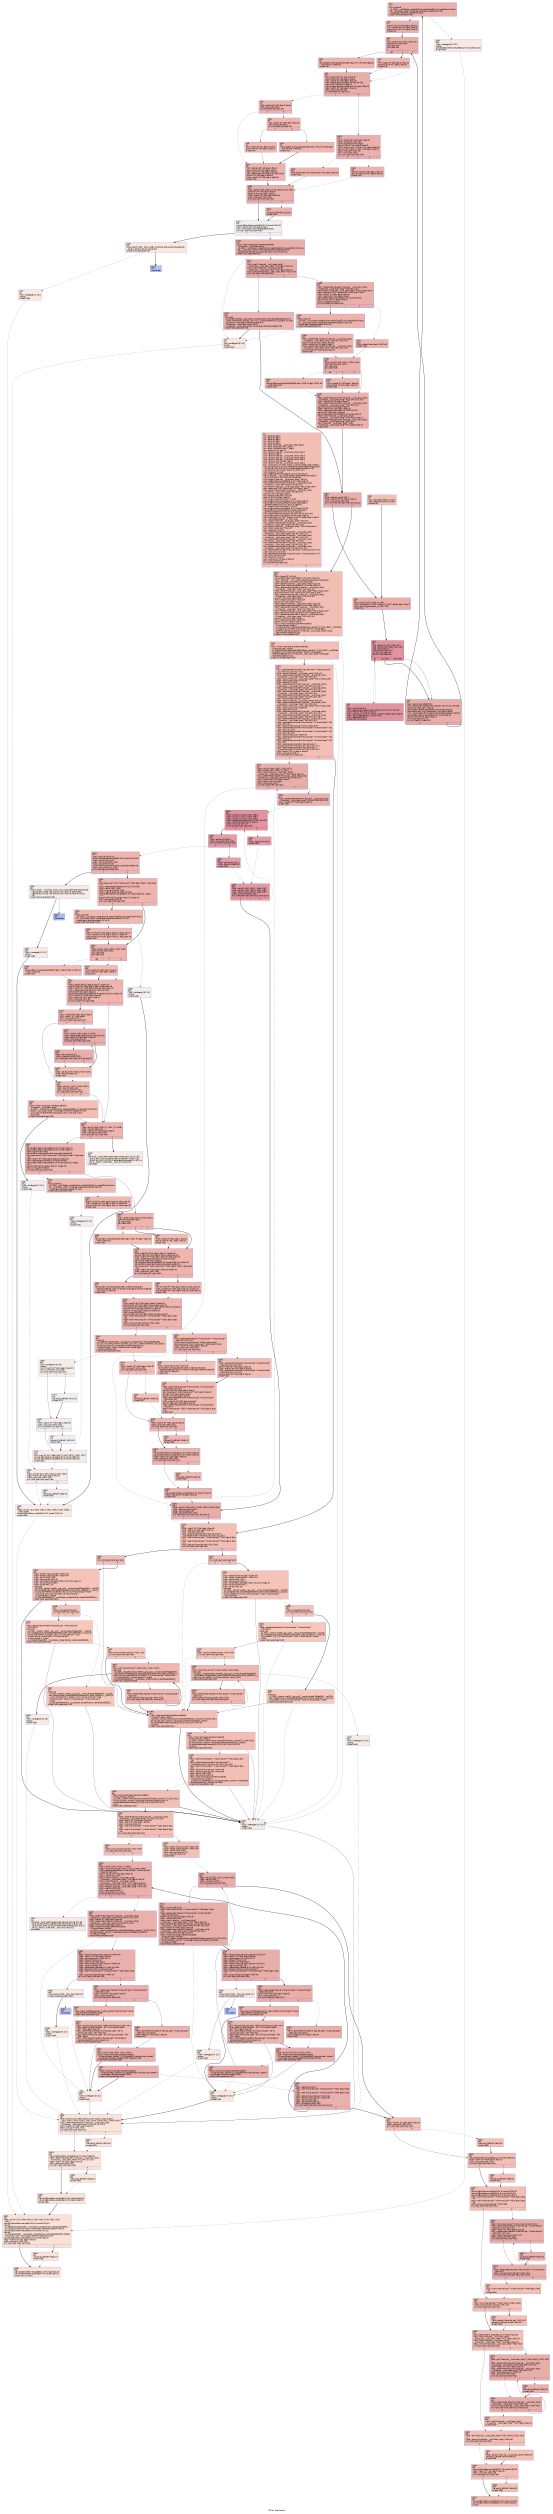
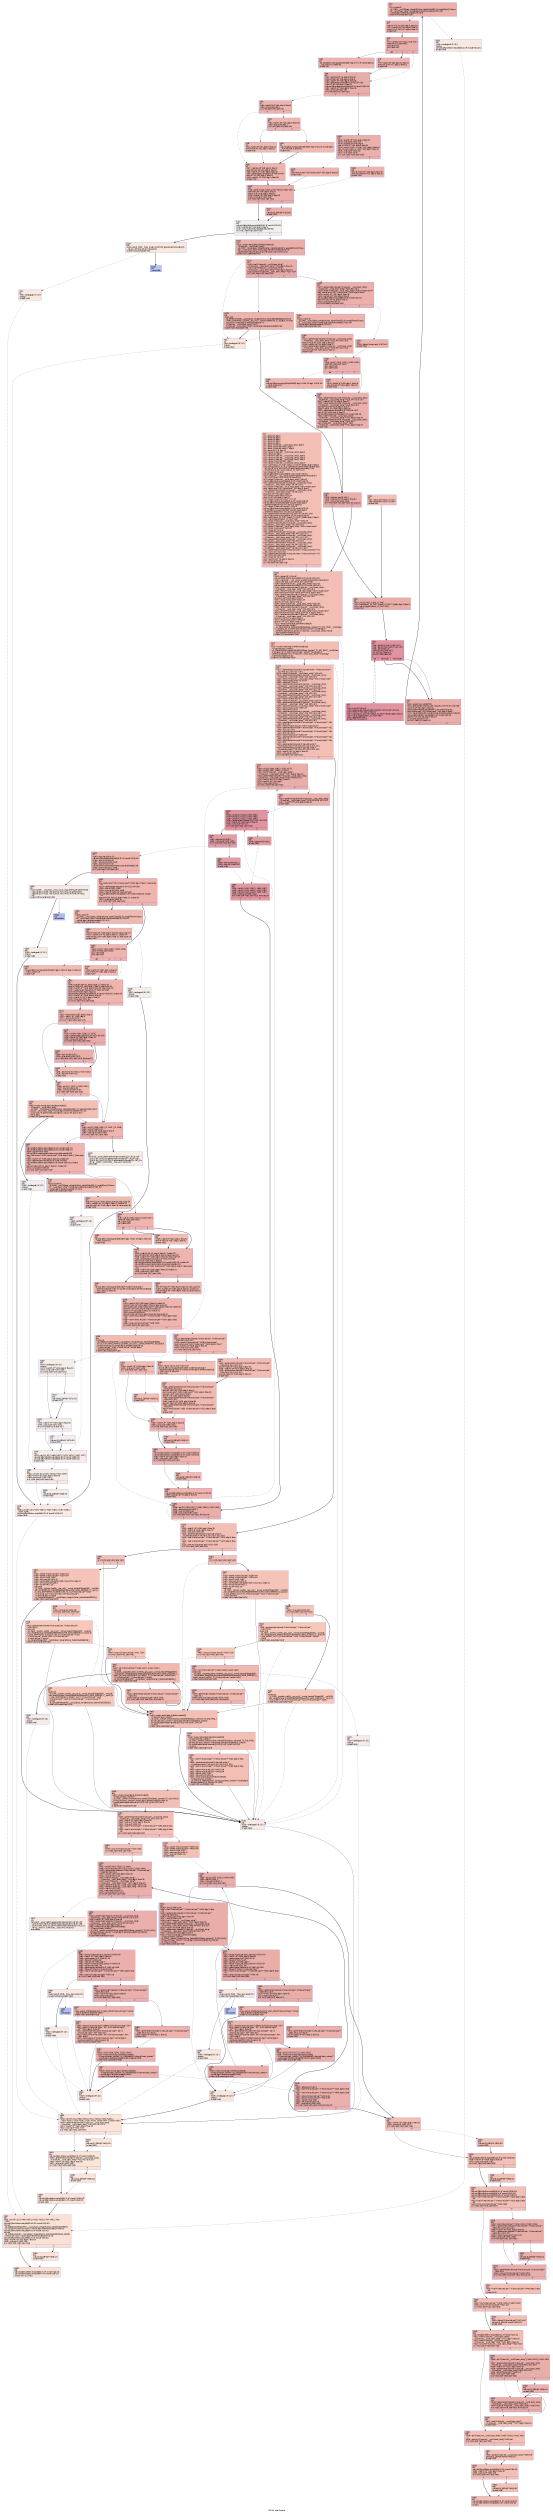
edge "%67:" -> "%76:": removed
